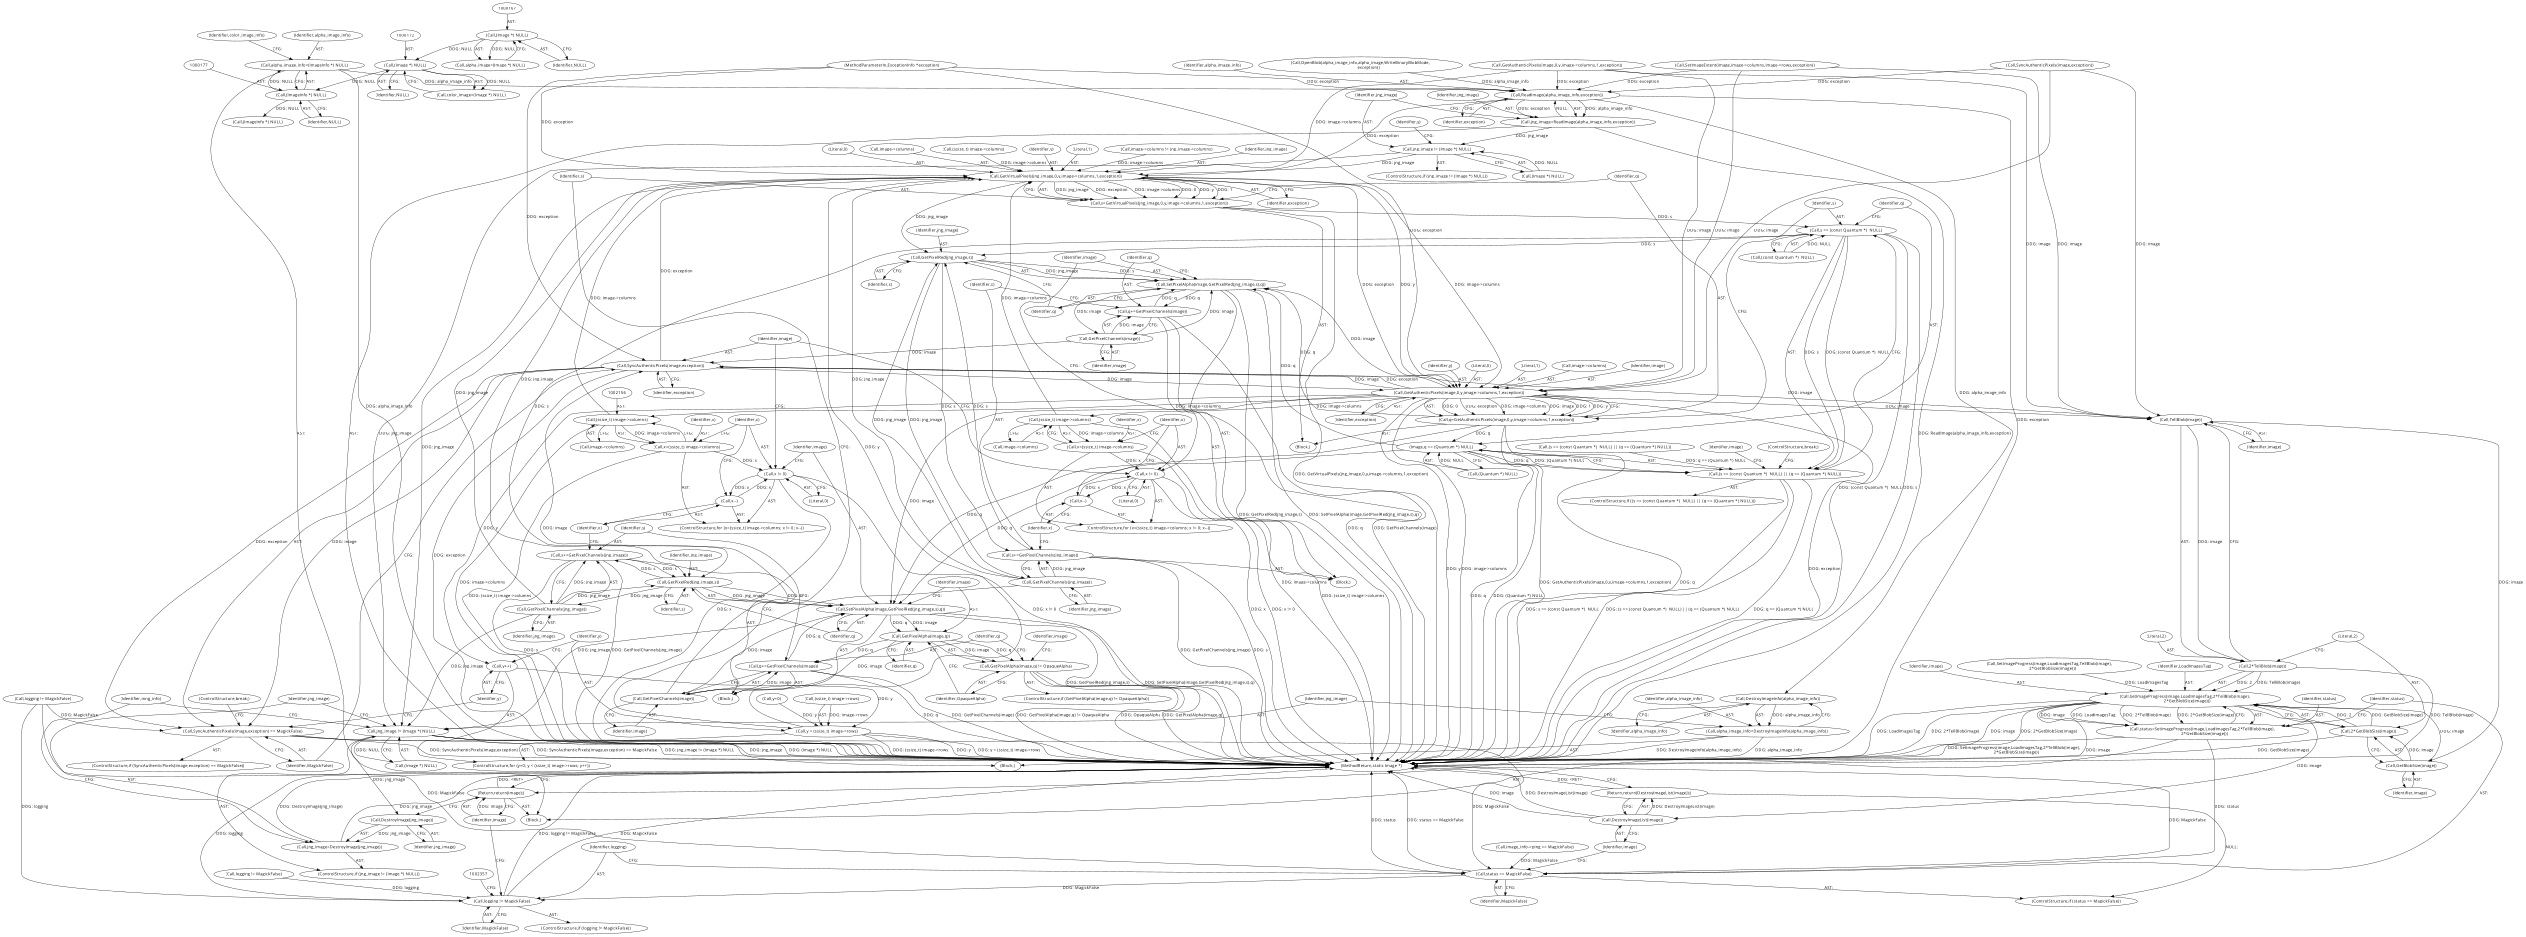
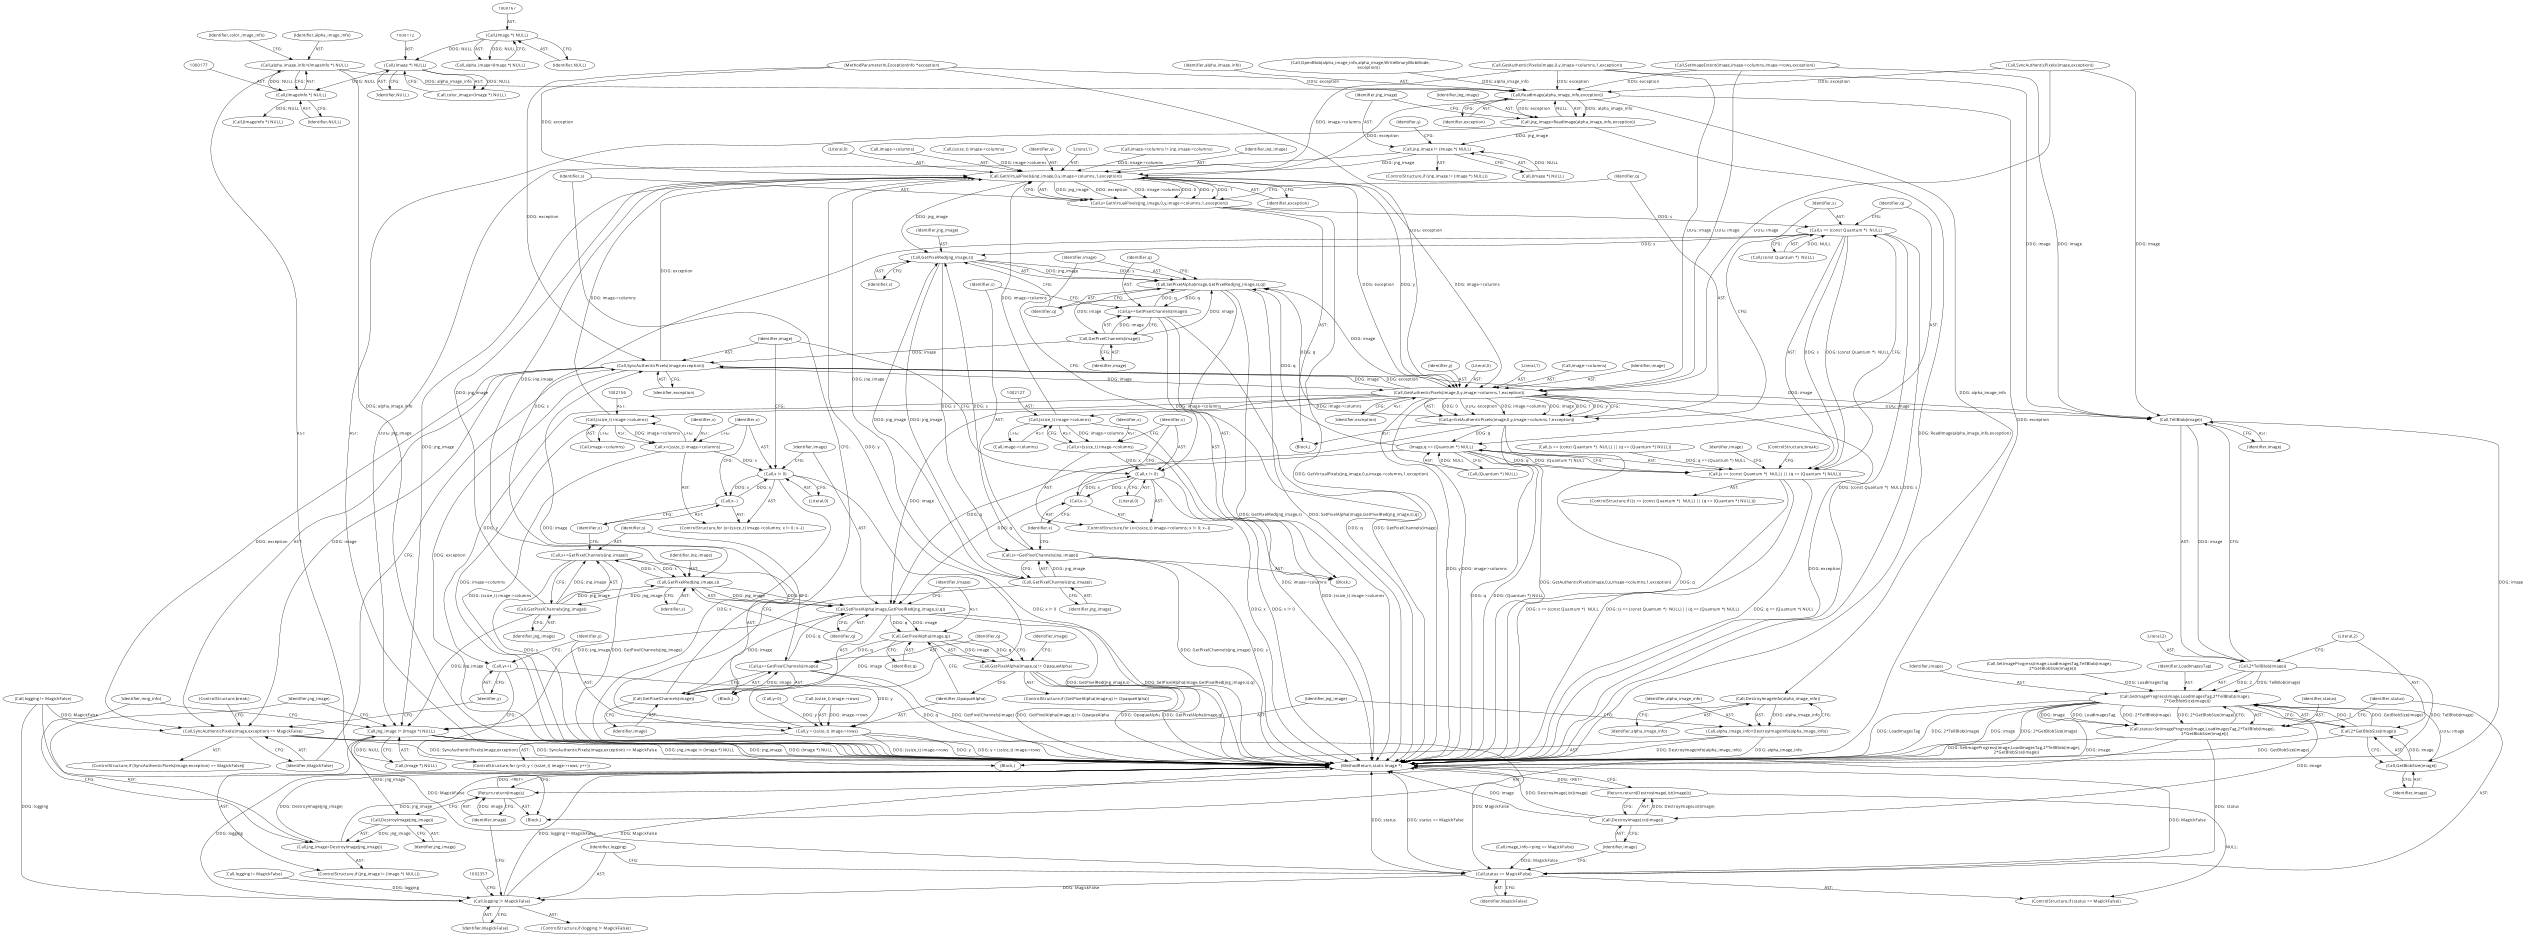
node "1002127": added
edge "(Identifier,OpaqueAlpha)" -> "(Call,GetPixelAlpha(image,q) != OpaqueAlpha)": now "(Identifier,OpaqueAlpha)" -> "(Call,y < (ssize_t) image->rows)"
edge "(Call,y++)" -> "(ControlStructure,for (y=0; y < (ssize_t) image->rows; y++))": label "AST: " -> "CFG: "
